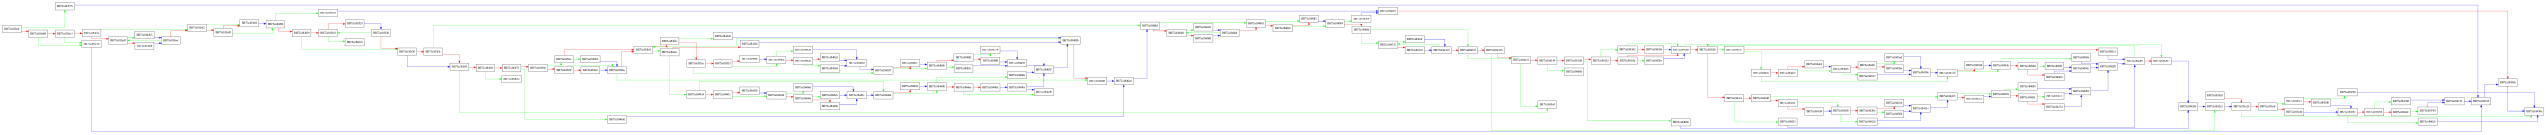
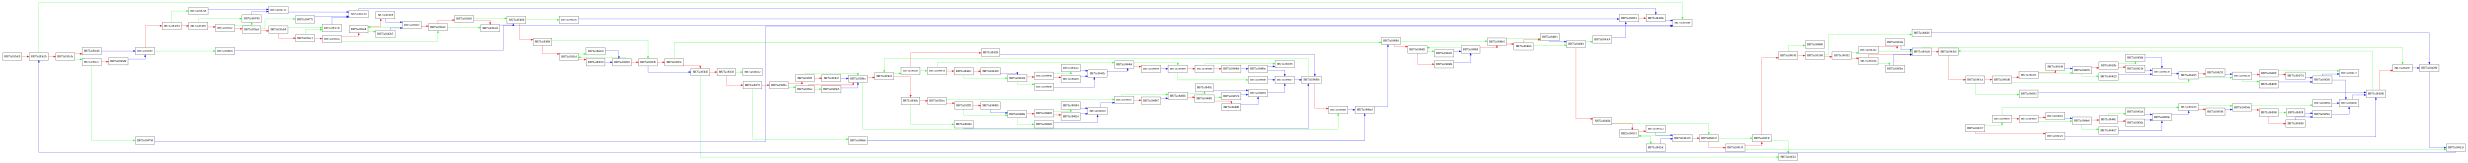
node "BB75a183ea7": added
edge "BB75a1840fd" -> "BB25a184115": color green -> red
edge "BB75a183fac" -> "BB75a183fc8": now "BB75a183fac" -> "BB75a183fba"
edge "BB75a1841b6" -> "BB75a184317": removed
edge "BB75a1842c0" -> "BB75a183f30": added
edge "BB75a18457c" -> "BB75a184281": reversed
